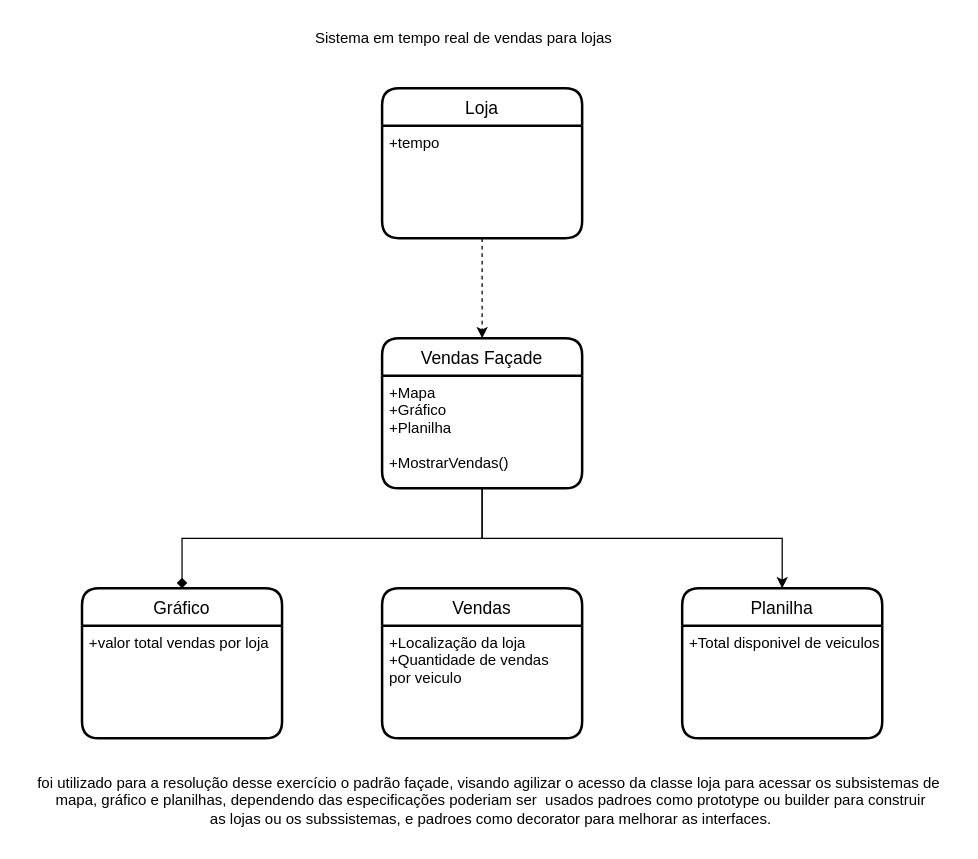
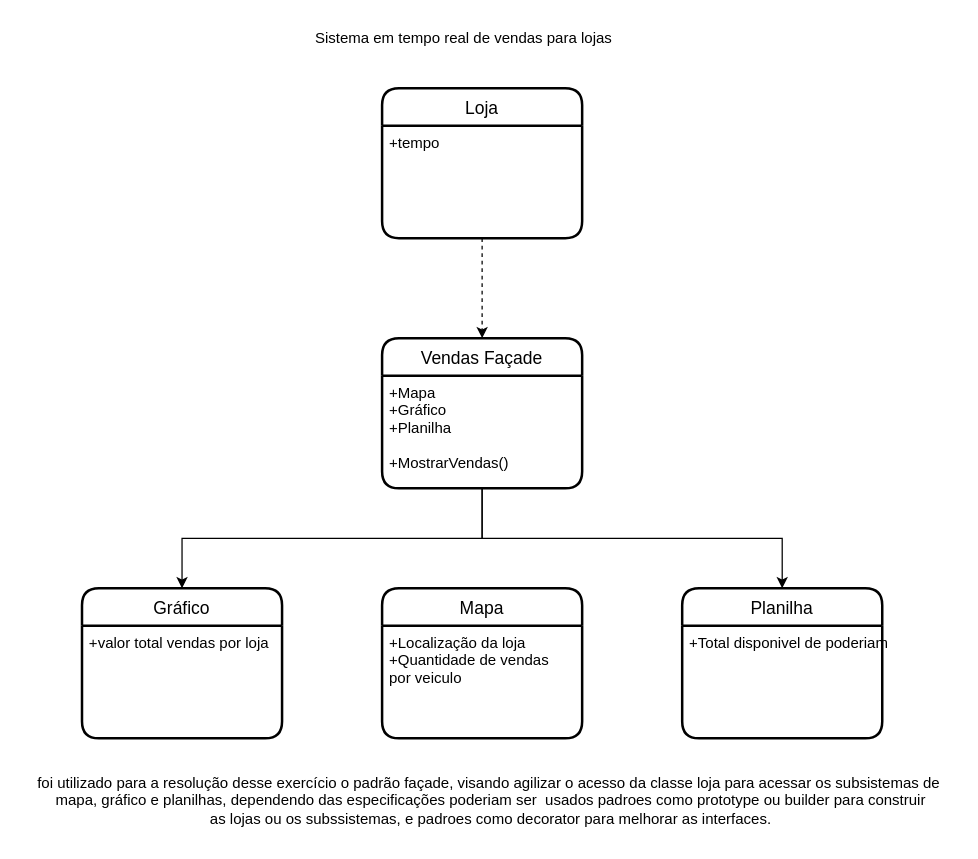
edge "+Mapa +Gráfico +Planilha +MostrarVendas()" -> "Gráfico": arrowhead diamond -> classic
node "Vendas": label "Vendas" -> "Mapa"
node "+Total disponivel de veiculos": label "+Total disponivel de veiculos" -> "+Total disponivel de poderiam"
